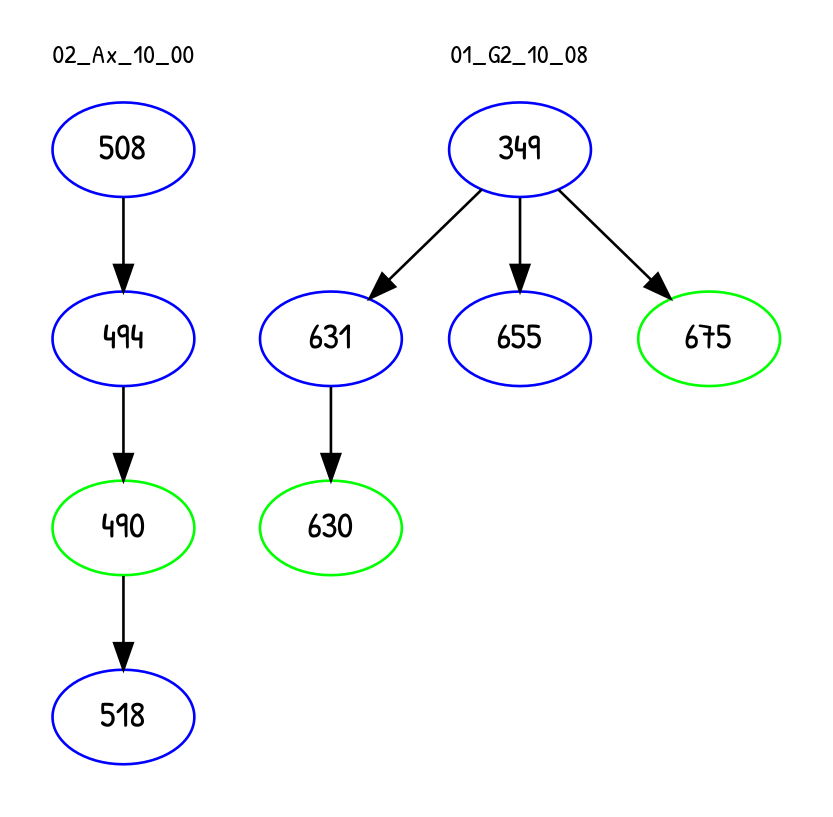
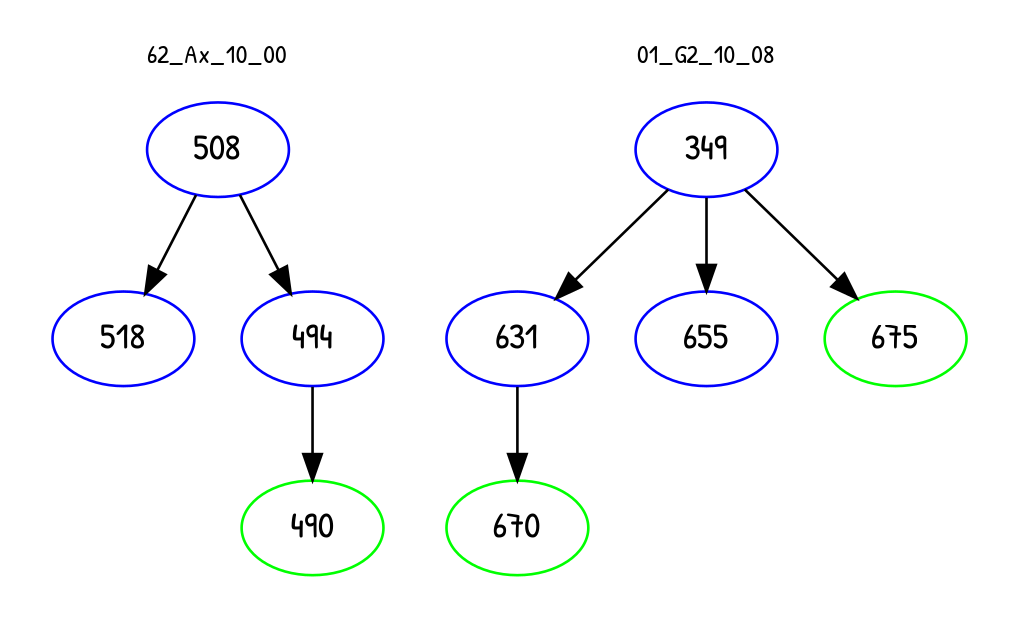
cluster "02_Ax_10_00": label "02_Ax_10_00" -> "62_Ax_10_00"
node "630": label "630" -> "670"
edge "490" -> "518": now "508" -> "518"
